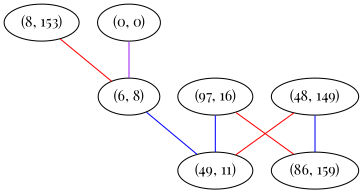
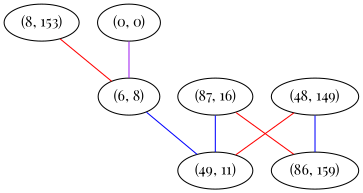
node "(97, 16)": label "(97, 16)" -> "(87, 16)"
